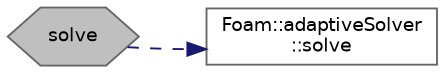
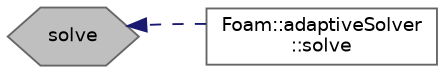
edge "solve" -> "Foam::adaptiveSolver ::solve": reversed
